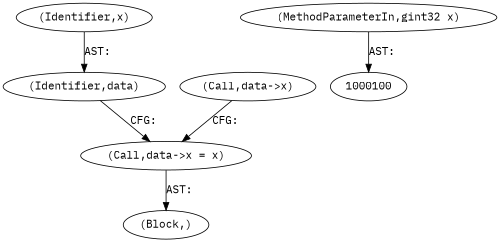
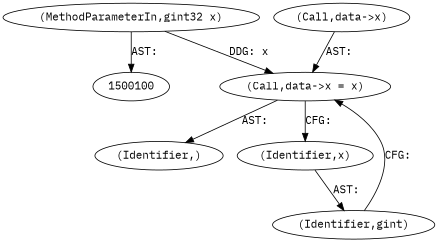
edge "(MethodParameterIn,gint32 x)" -> "(Call,data->x = x)": added, label "DDG: x"
node "(Identifier,data)": label "(Identifier,data)" -> "(Identifier,gint)"
node "1000100": label "1000100" -> "1500100"
edge "(Call,data->x = x)" -> "(Identifier,x)": added, label "CFG:"
edge "(Call,data->x)" -> "(Call,data->x = x)": label "CFG: " -> "AST: "
node "(Block,)": label "(Block,)" -> "(Identifier,)"
